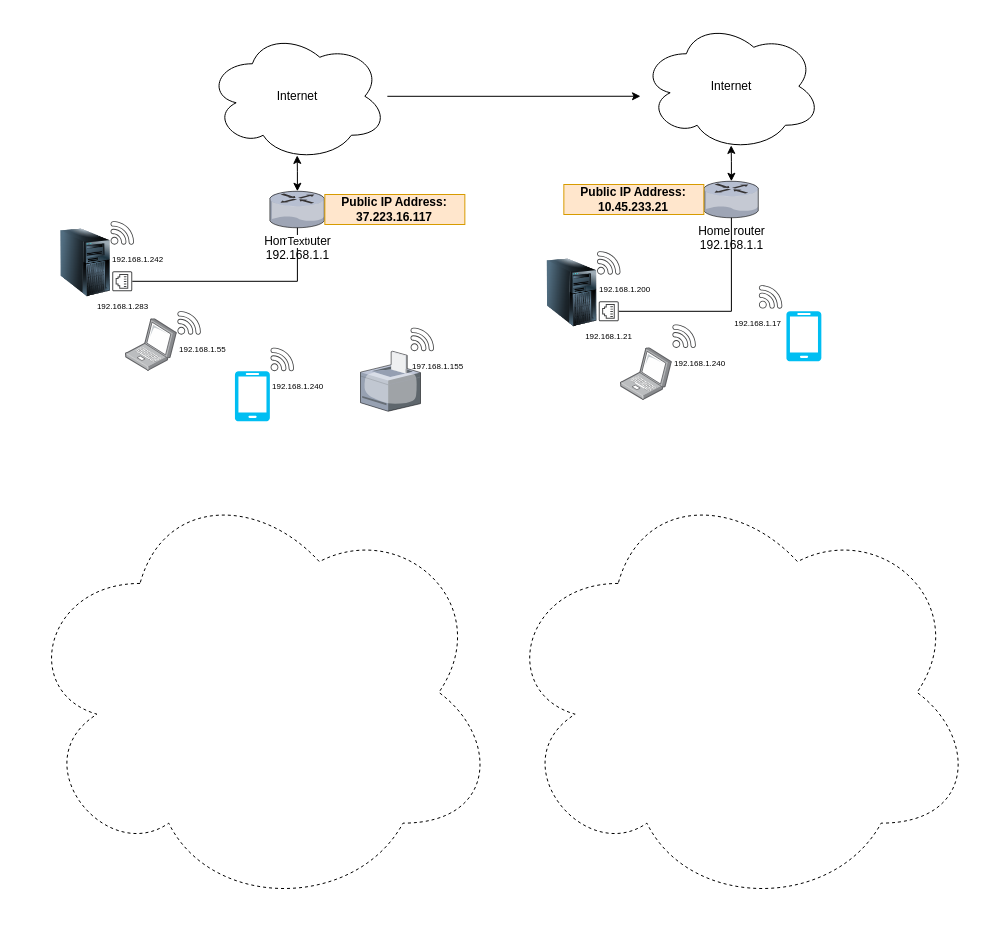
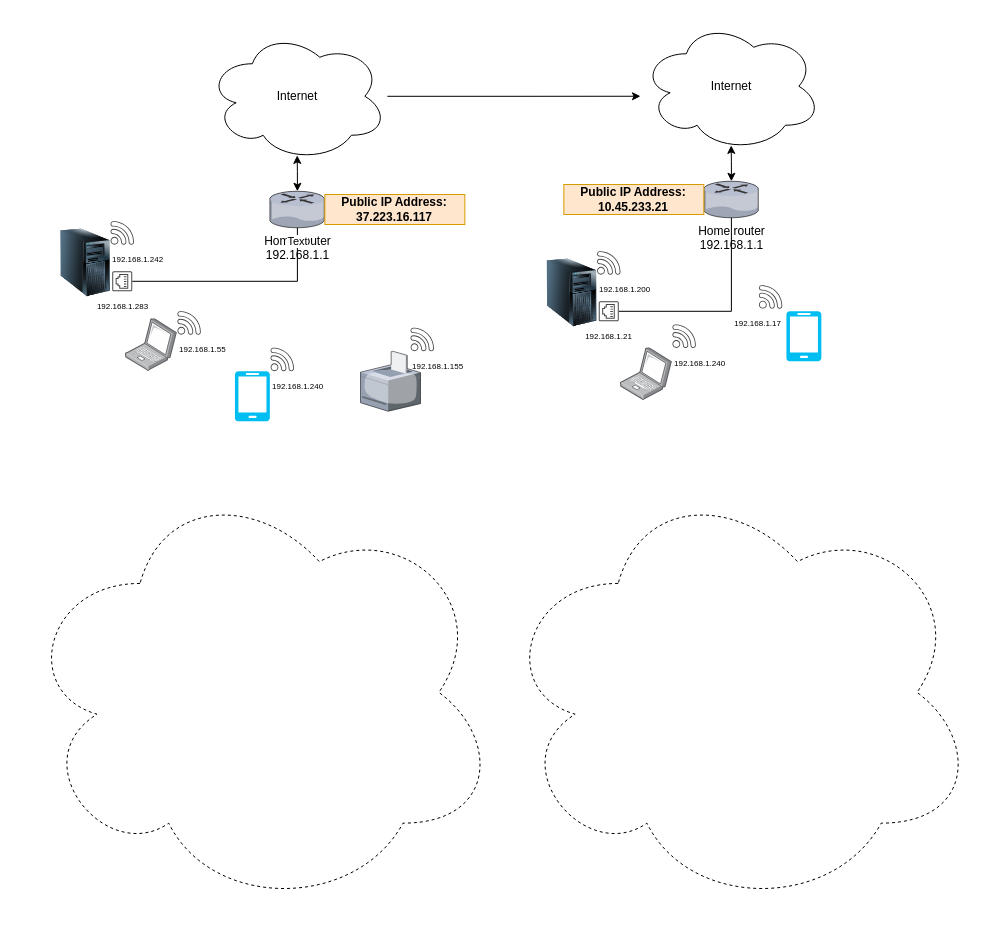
node "197.168.1.155": label "197.168.1.155" -> "192.168.1.155"
